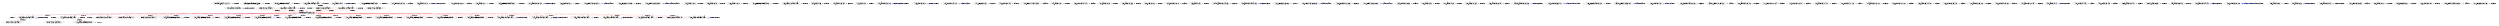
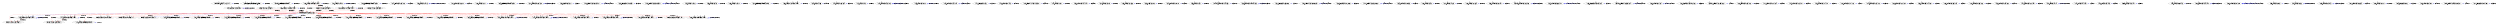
node "%tmp1.i4 = shl i32 %tmp.i3, 1": removed
edge "tail call fastcc void @upzero(i32 %125..." -> "%196 = load i32* @ah2, align 4, !tbaa ...": added, label "D:0.00ns L:1"
node "%180 = load i38* getelementptr inbound...": label "%180 = load i38* getelementptr inbound..." -> "%180 = load i32* getelementptr inbound..."
edge "%144 = load i32* @plt2, align 4, !tbaa..." -> "%170 = load i32* getelementptr inbound...": now "%144 = load i32* @plt2, align 4, !tbaa..." -> "store i32 %143, i32* @plt2, align 4, !..."
